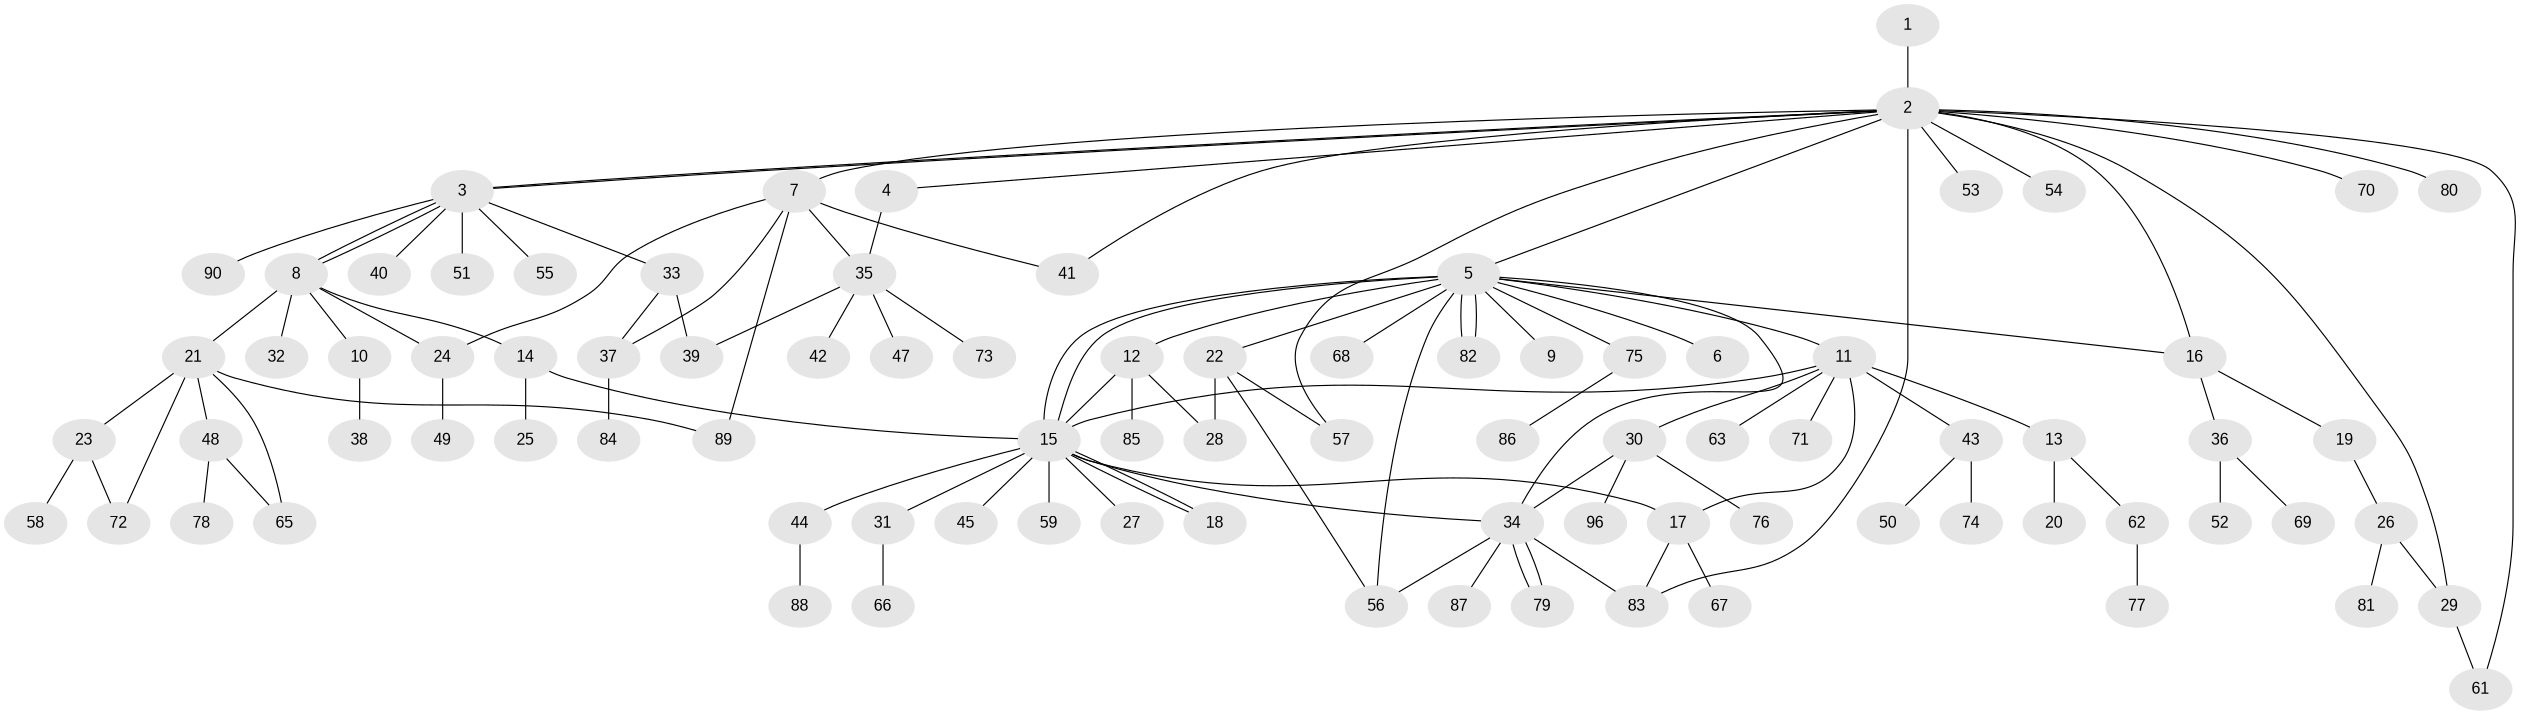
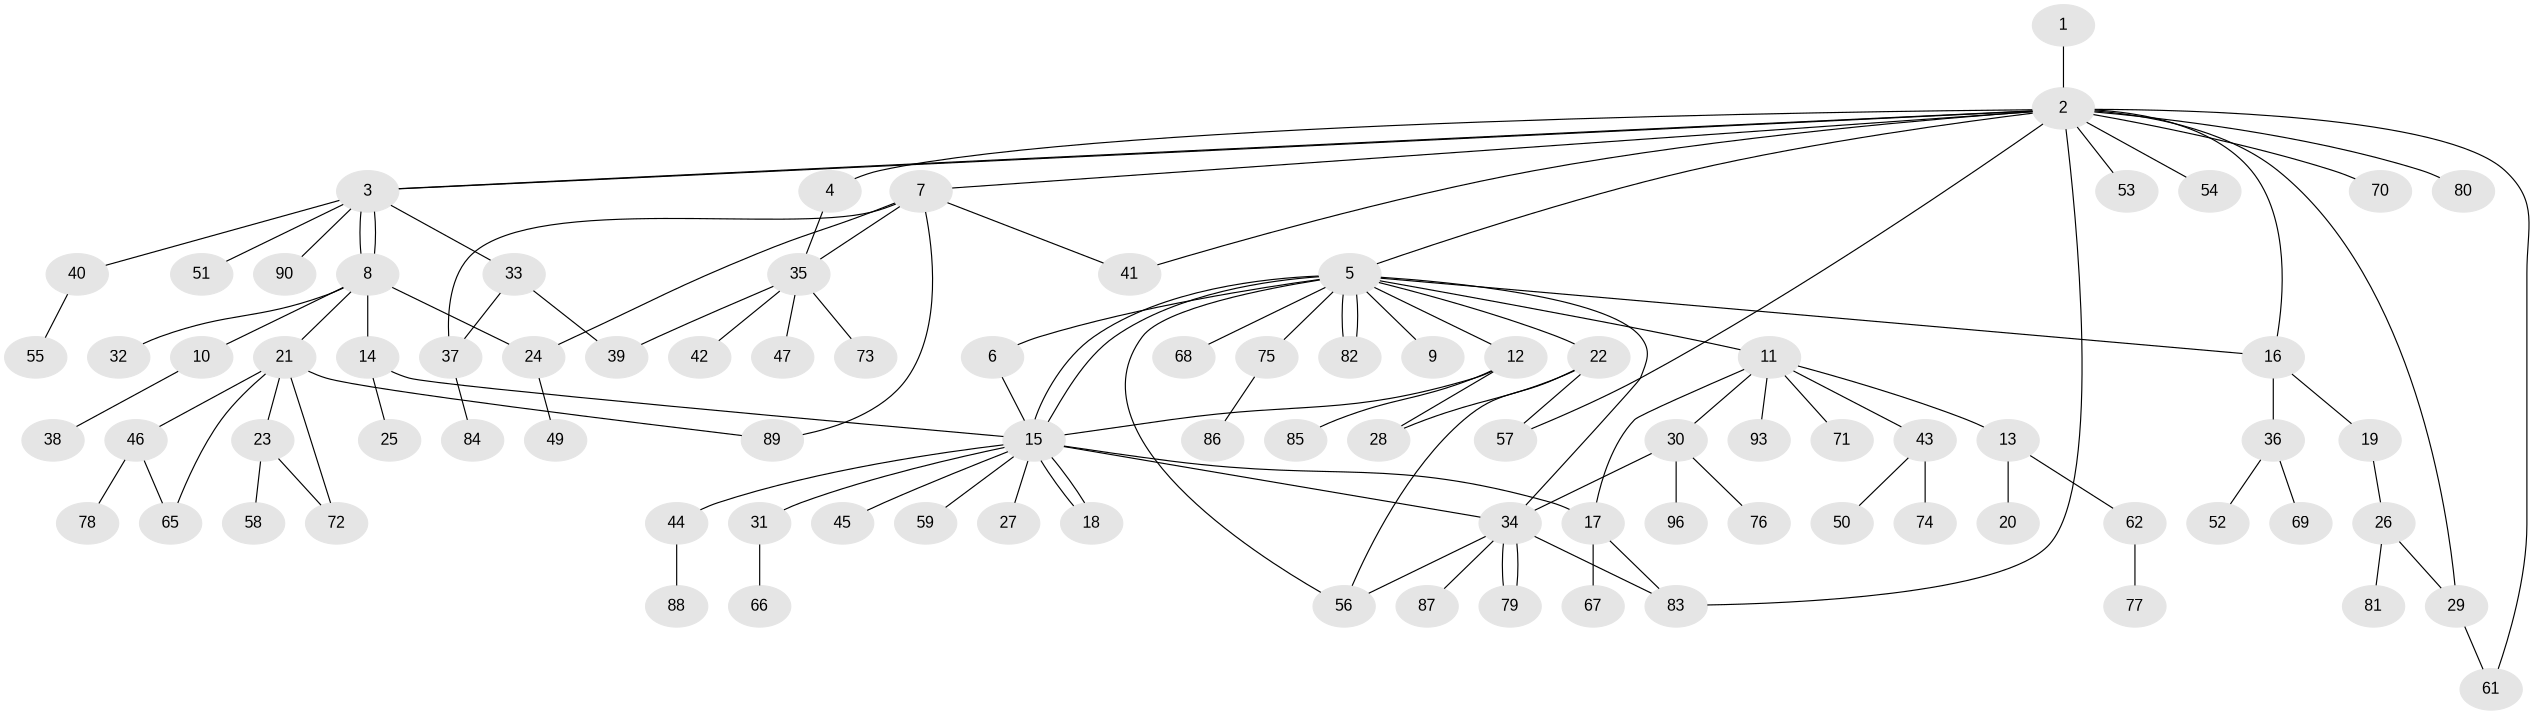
edge "3" -- "55": now "40" -- "55"
edge "11" -- "15": now "6" -- "15"
node "48": label "48" -> "46"
node "63": label "63" -> "93"
